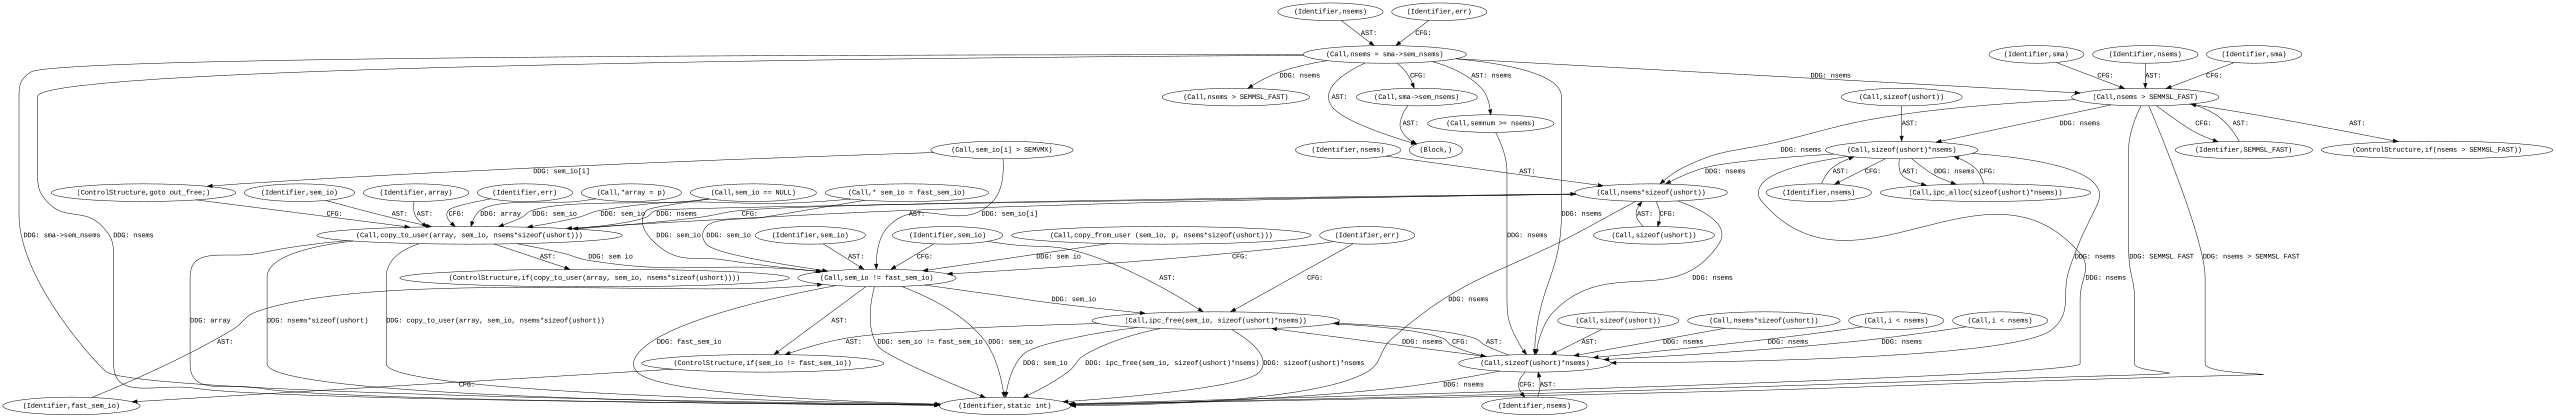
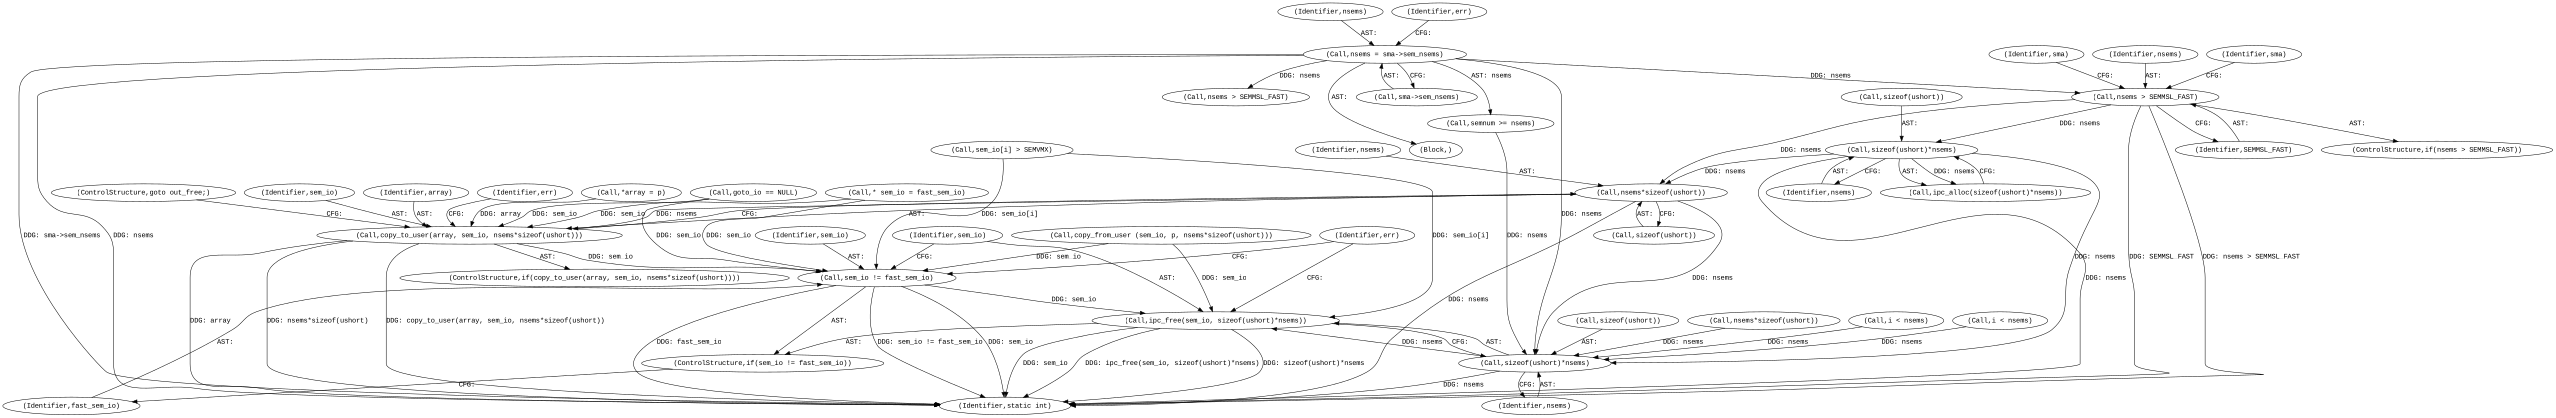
edge "(Call,sma->sem_nsems)" -> "(Block,)": now "(Call,sma->sem_nsems)" -> "(Call,nsems = sma->sem_nsems)"
edge "(Call,sem_io[i] > SEMVMX)" -> "(ControlStructure,goto out_free;)": now "(Call,sem_io[i] > SEMVMX)" -> "(Call,ipc_free(sem_io, sizeof(ushort)*nsems))"
node "(Call,sem_io == NULL)": label "(Call,sem_io == NULL)" -> "(Call,goto_io == NULL)"
edge "(Call,copy_from_user (sem_io, p, nsems*sizeof(ushort)))" -> "(Call,ipc_free(sem_io, sizeof(ushort)*nsems))": added, label "DDG: sem_io"
